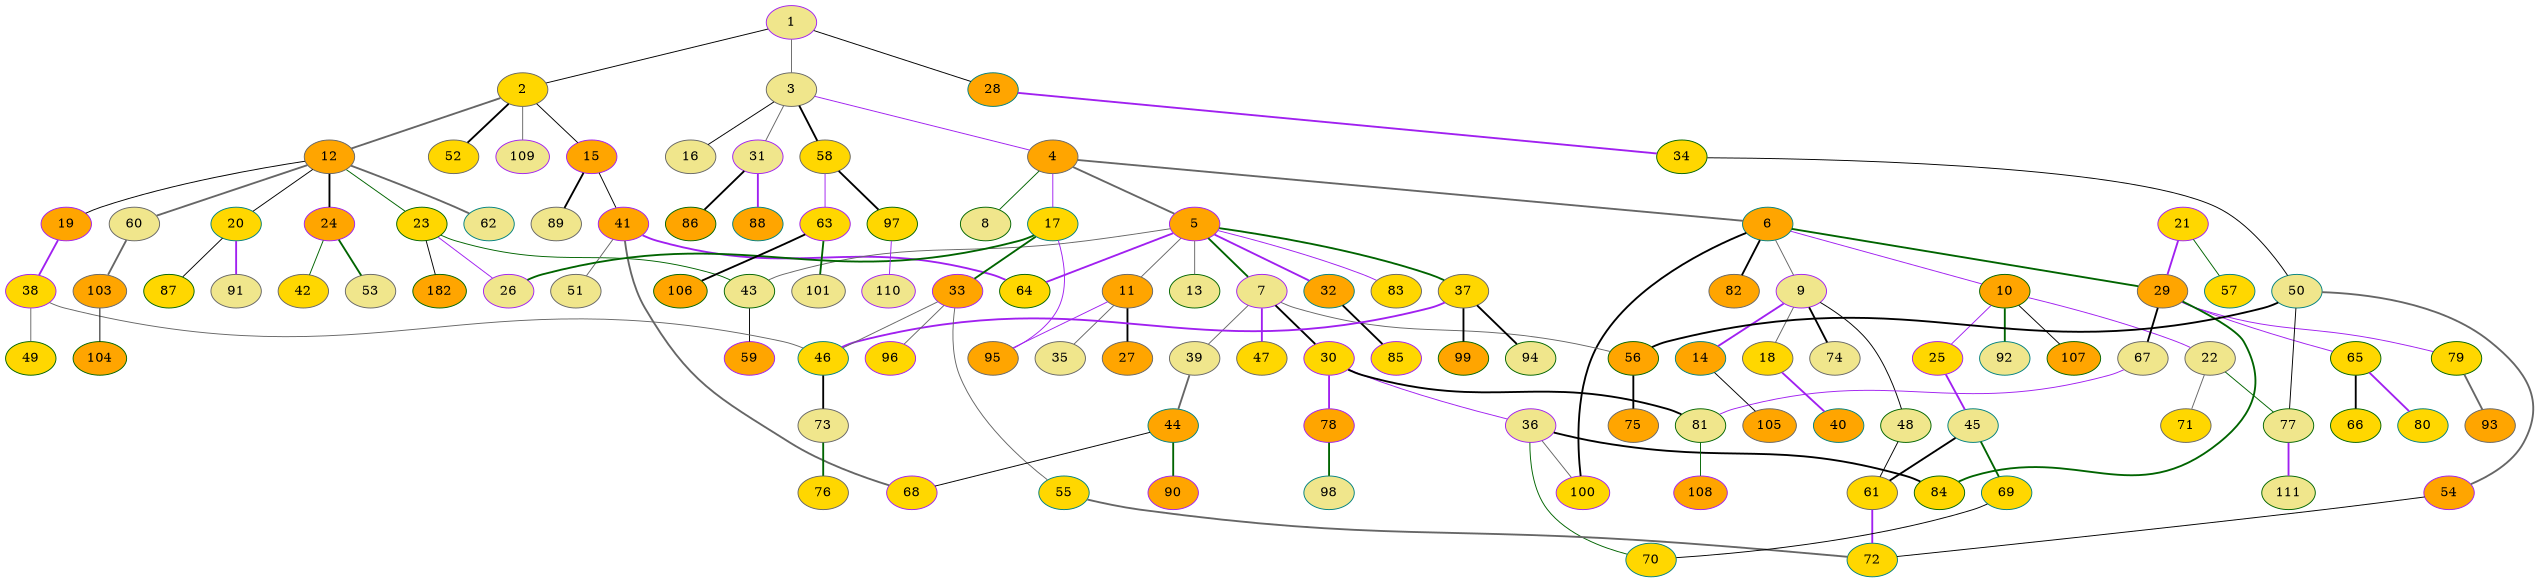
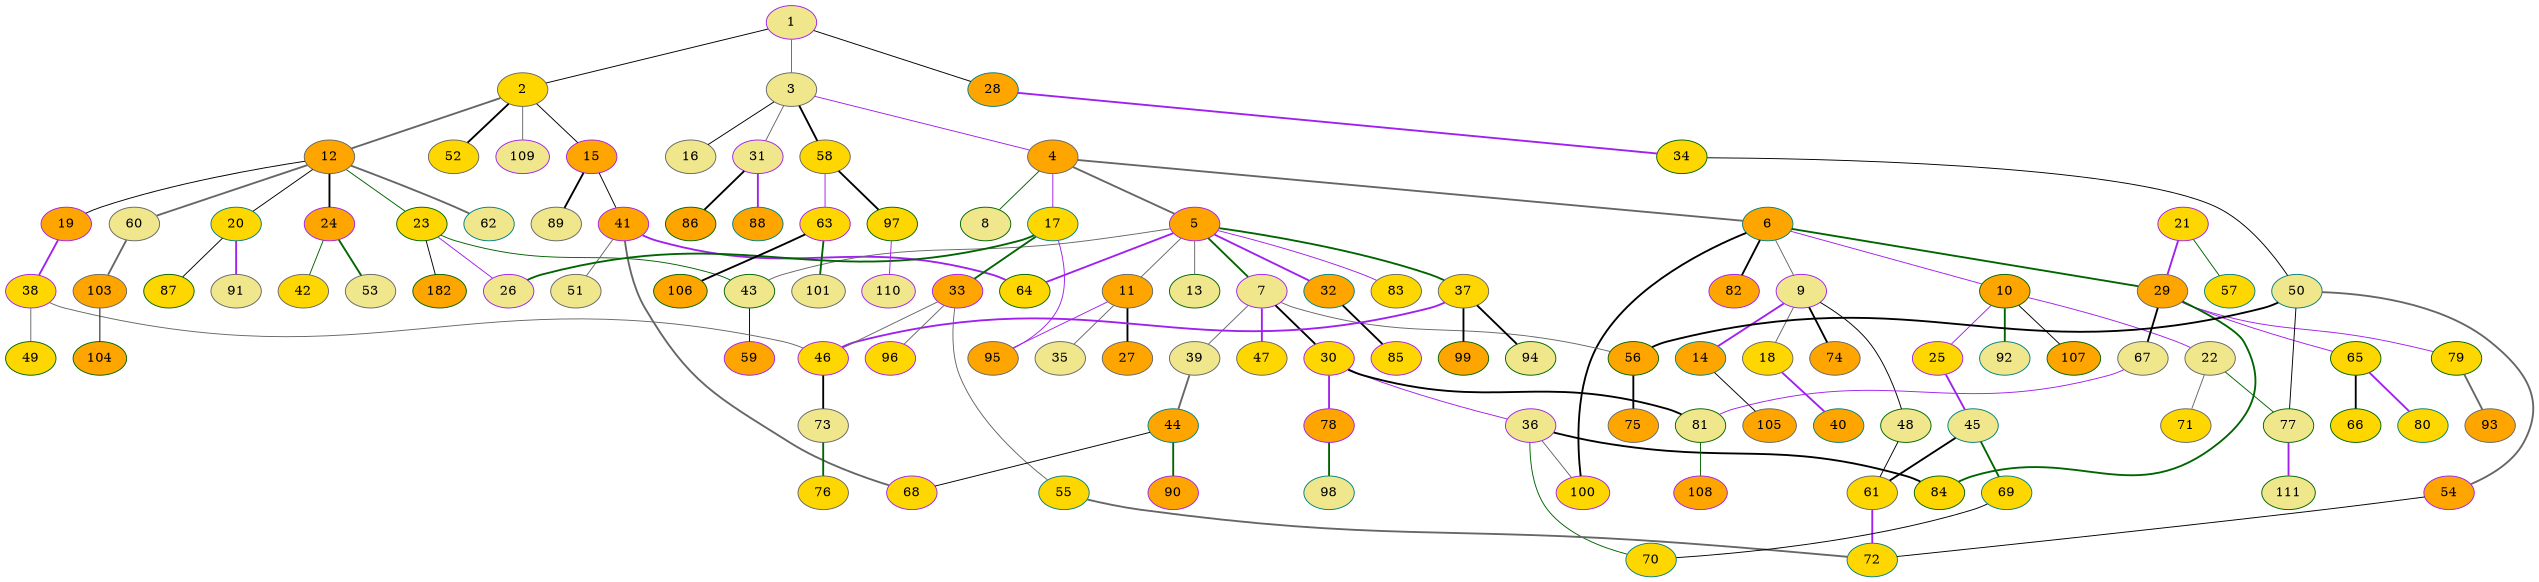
node "82": color gray40 -> purple
node "46": color teal -> purple
node "74": fillcolor khaki -> orange
